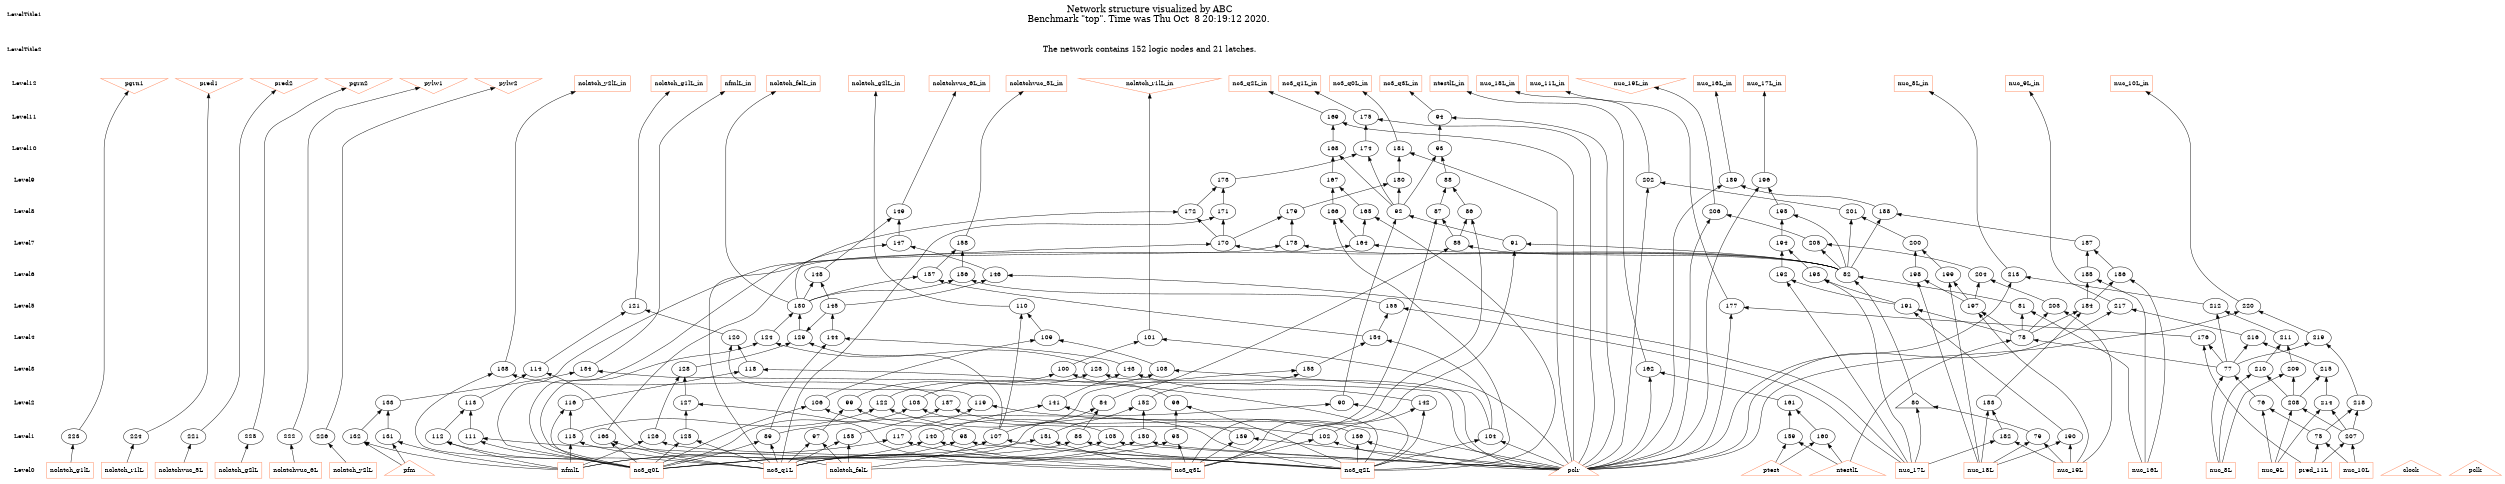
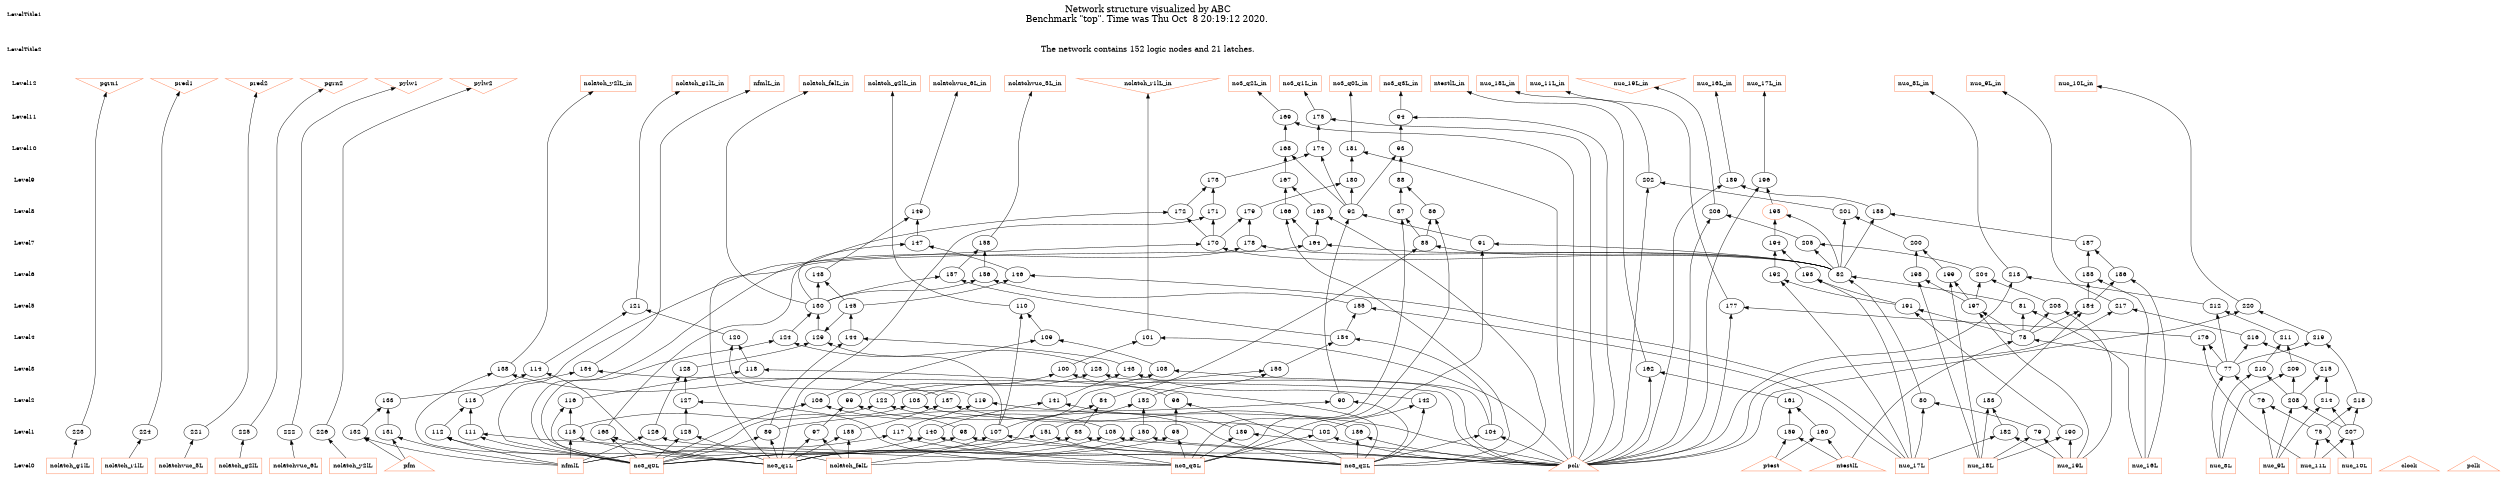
node "195": color black -> coral
node "80": shape triangle -> ellipse
node "pred_11L": label "pred_11L" -> "nuc_11L"
